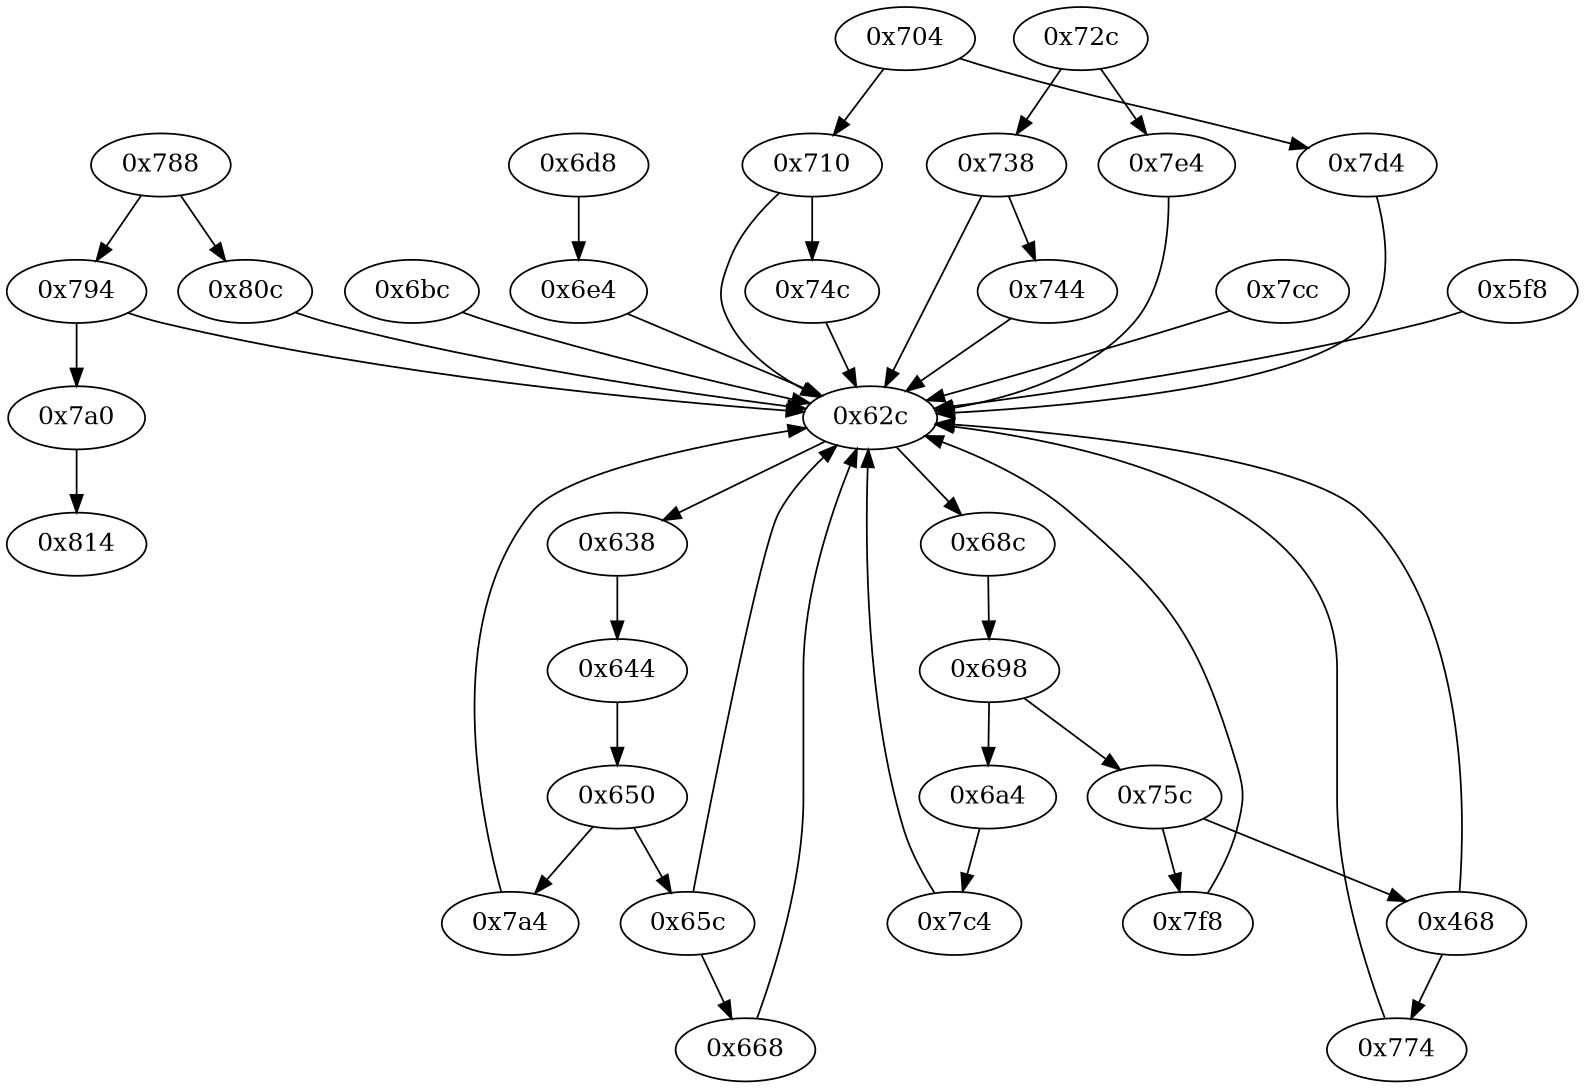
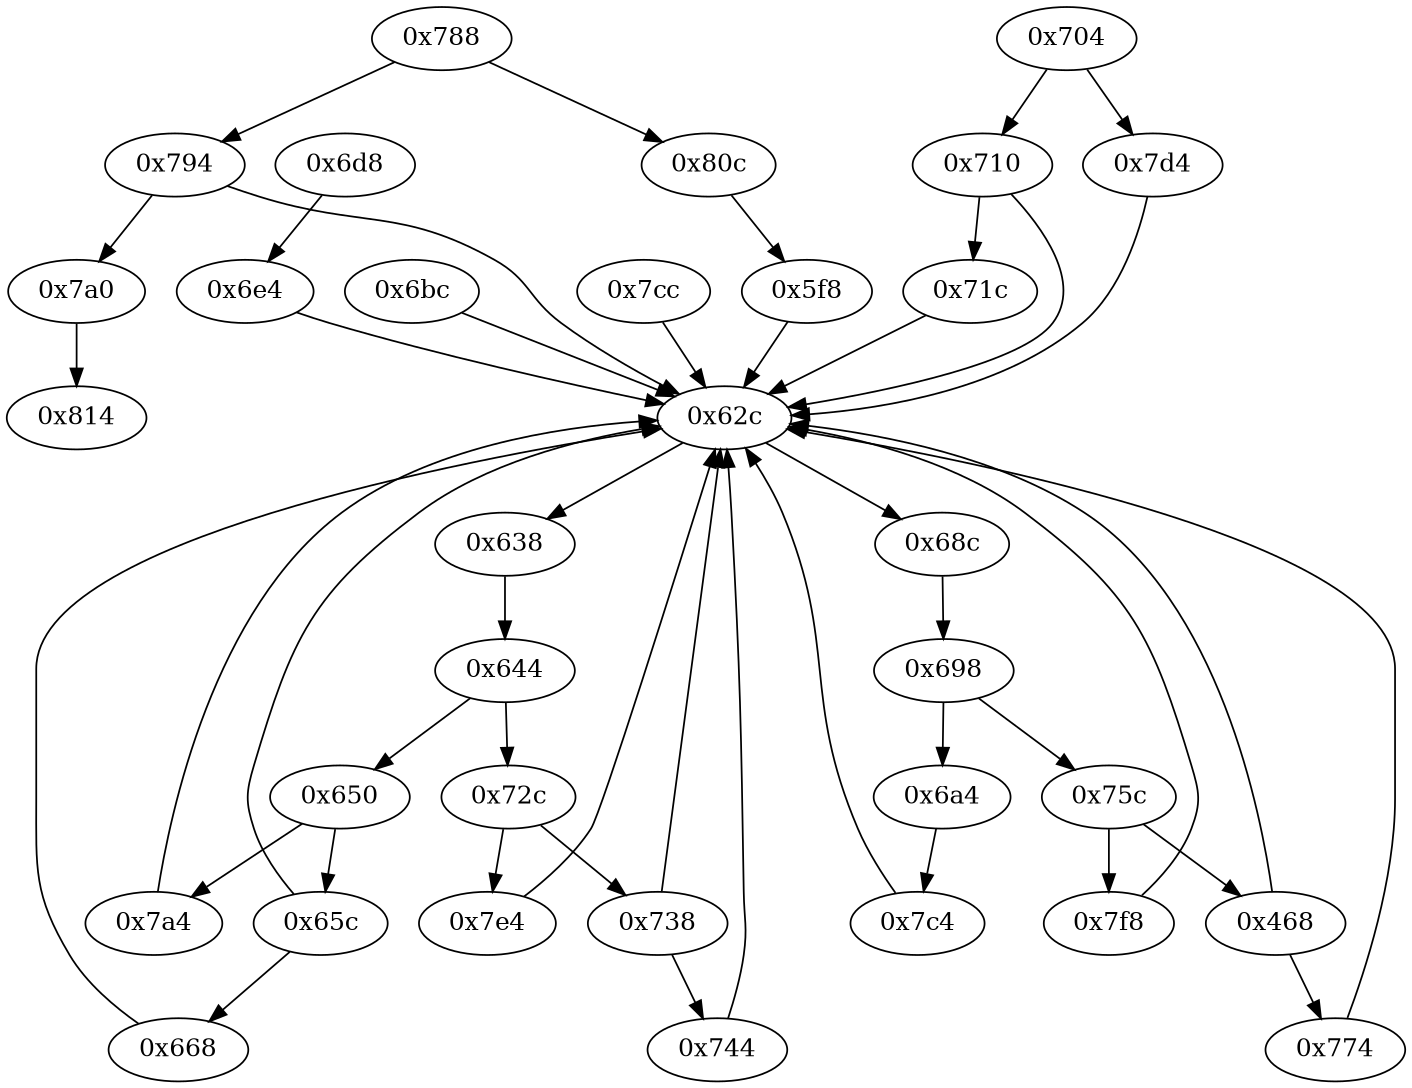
node "0x74c": label "0x74c" -> "0x71c"
edge "0x80c" -> "0x62c": now "0x80c" -> "0x5f8"
edge "0x644" -> "0x72c": added
